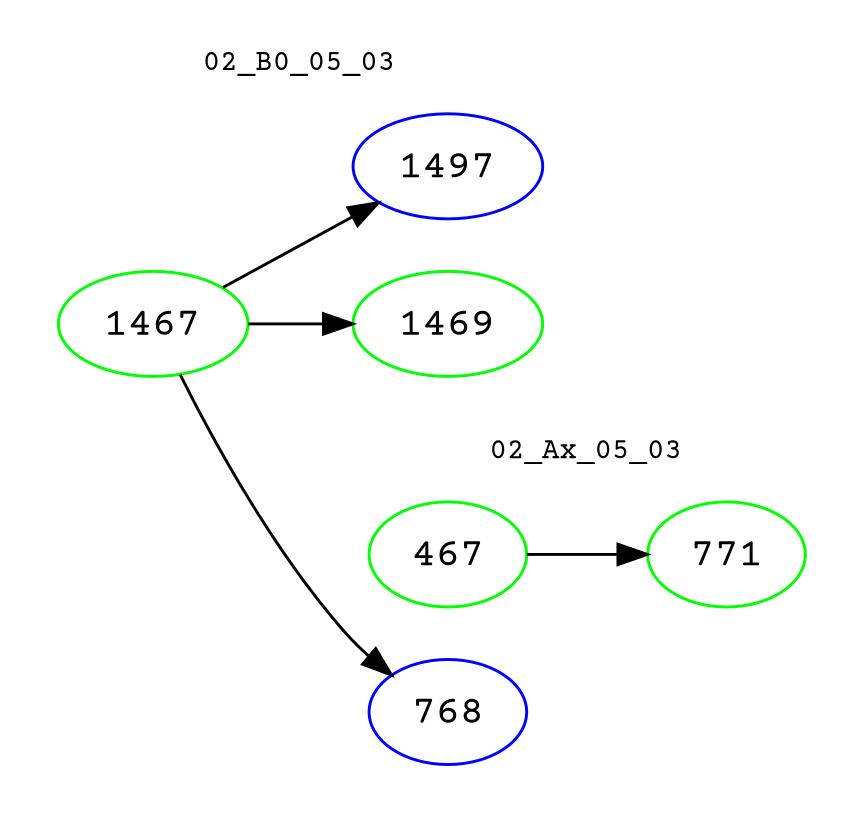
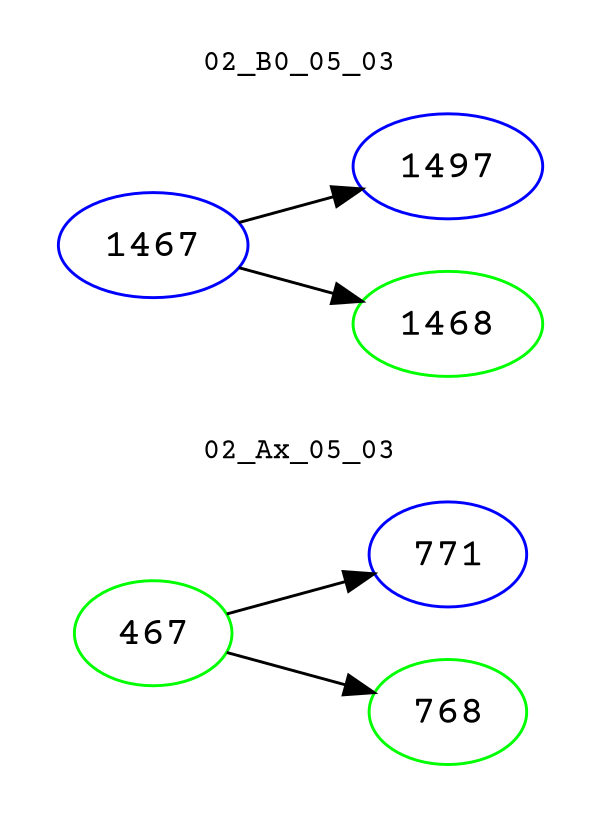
node "1467": color green -> blue
node "1469": label "1469" -> "1468"
edge "1467" -> "768": now "467" -> "768"
node "771": color green -> blue
node "768": color blue -> green
